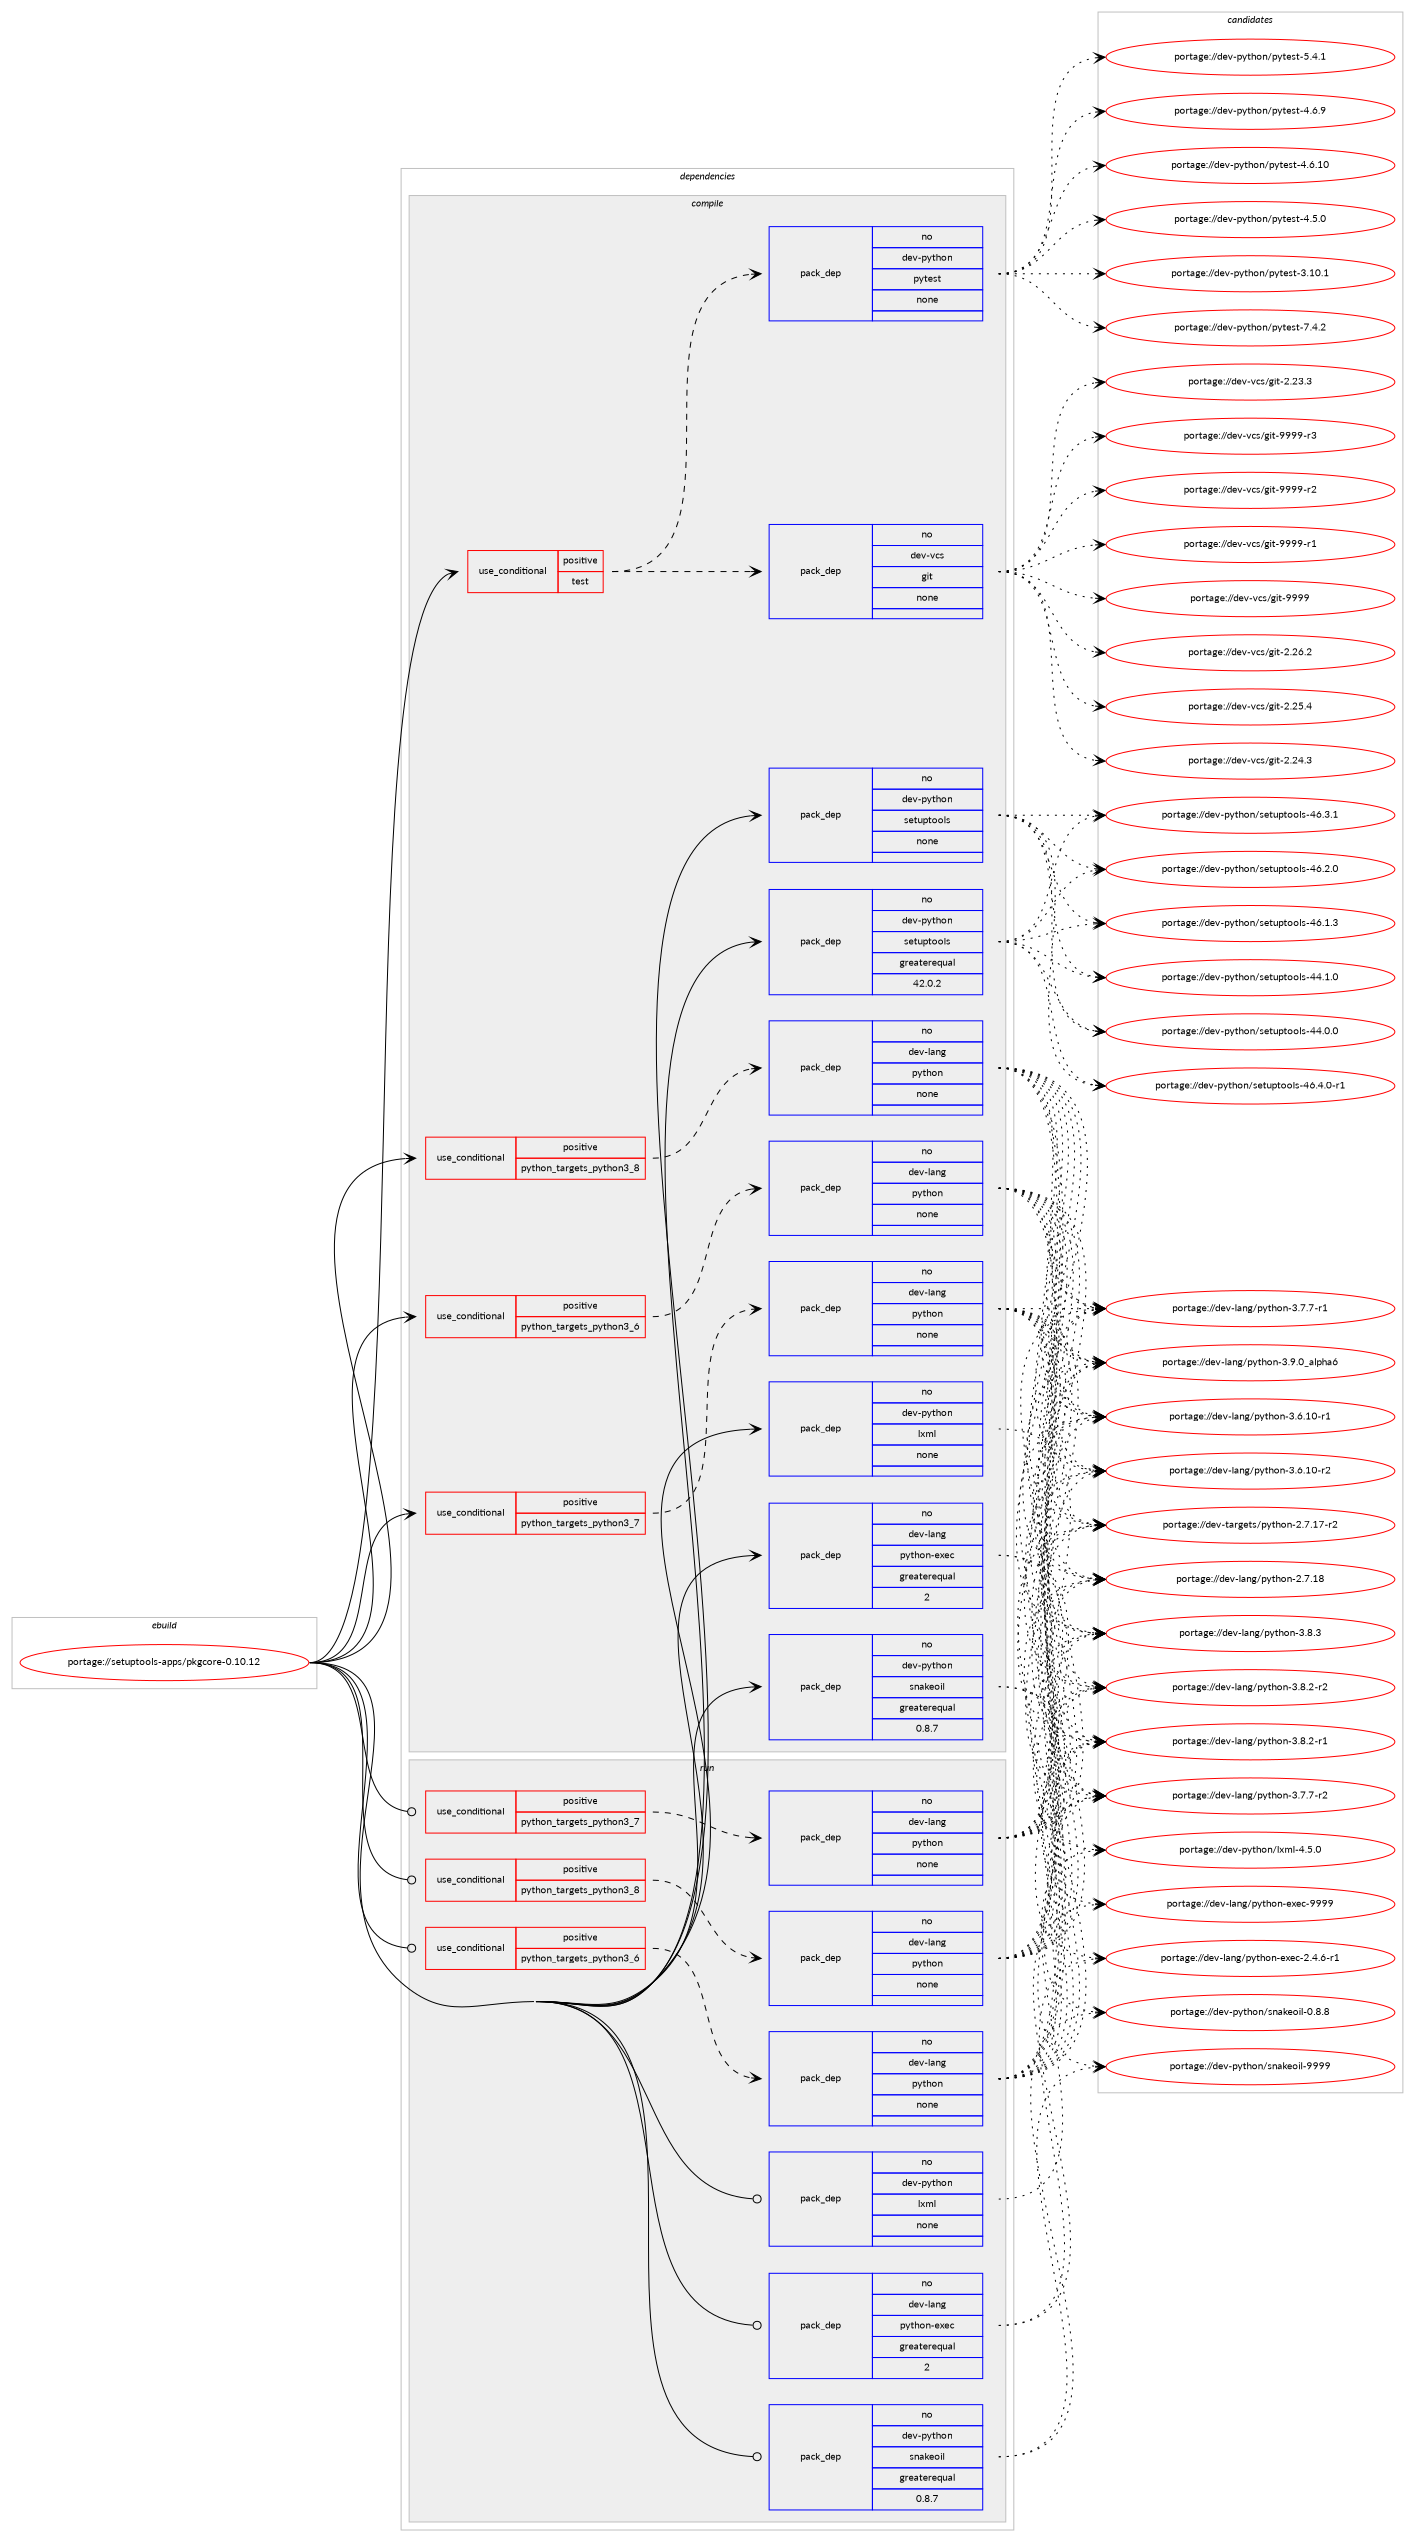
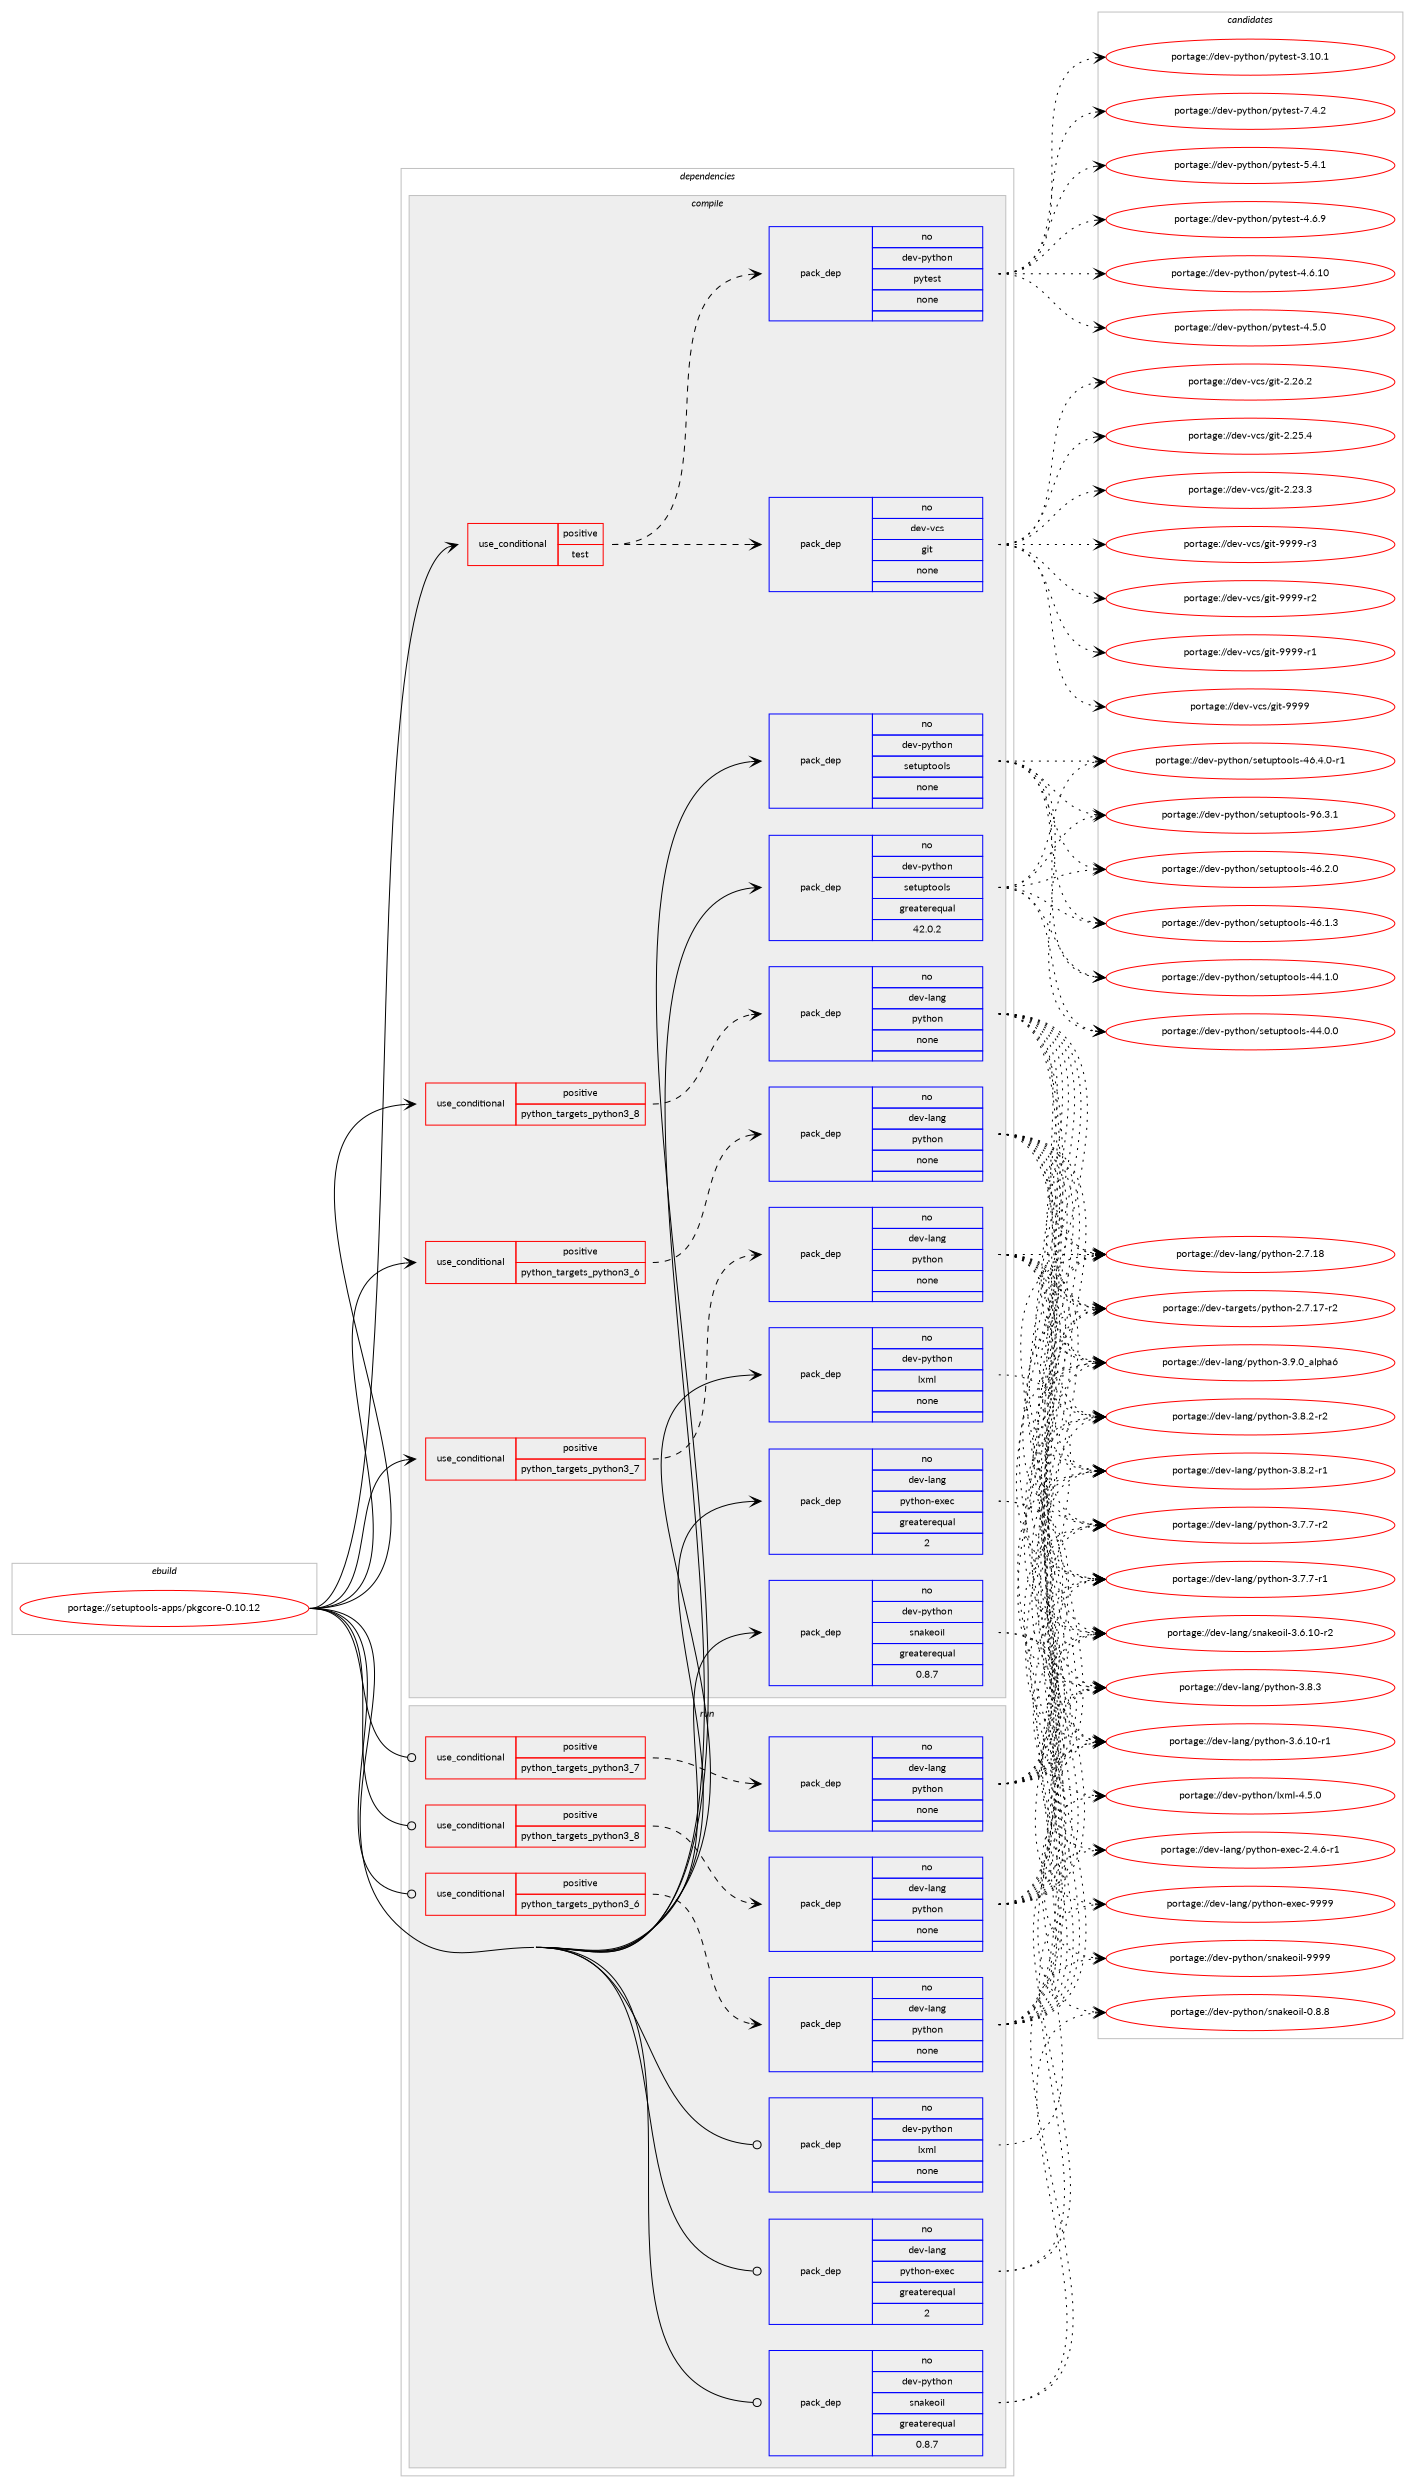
node "portage://dev-vcs/git-2.24.3": removed
node "portage://dev-python/setuptools-46.3.1": label "portage://dev-python/setuptools-46.3.1" -> "portage://dev-python/setuptools-96.3.1"
node "portage://dev-lang/python-3.6.10-r2": label "portage://dev-lang/python-3.6.10-r2" -> "portage://dev-lang/snakeoil-3.6.10-r2"
